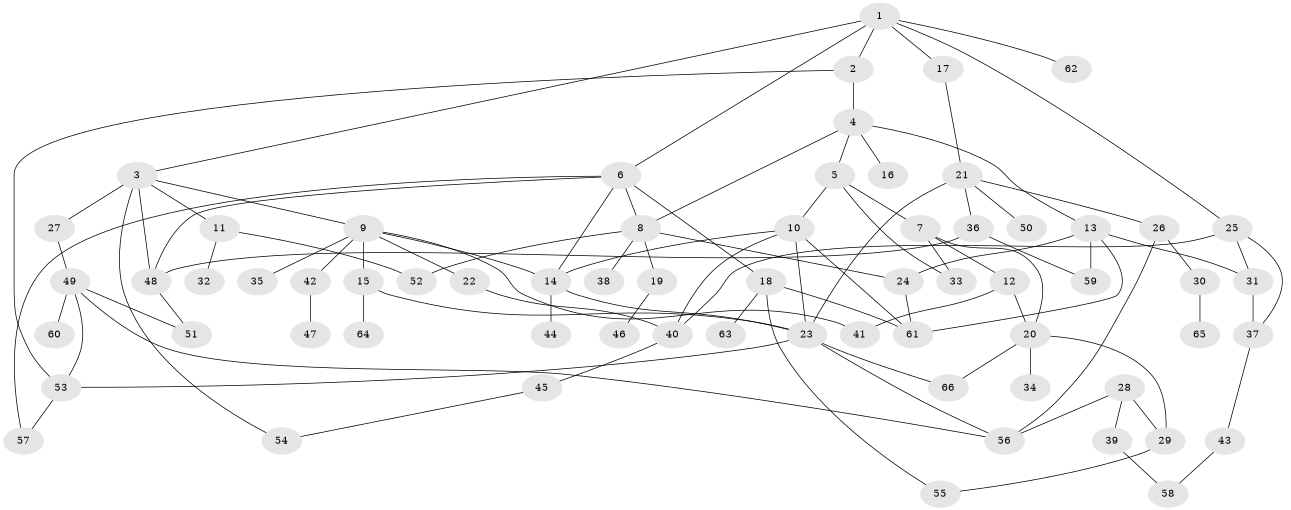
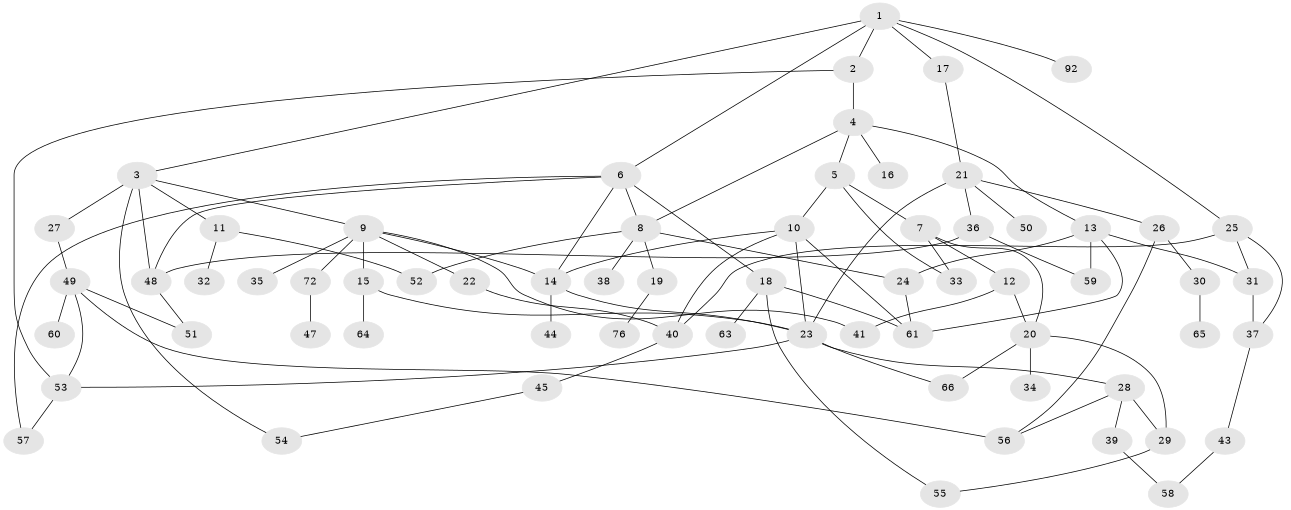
node "62": label "62" -> "92"
node "42": label "42" -> "72"
node "46": label "46" -> "76"
edge "23" -- "56": now "23" -- "28"
